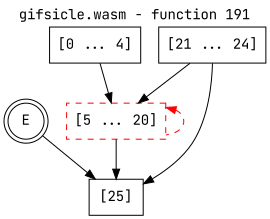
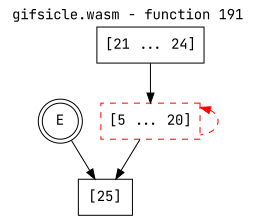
node "[0 ... 4]": removed
edge "[21 ... 24]" -> "[25]": removed
